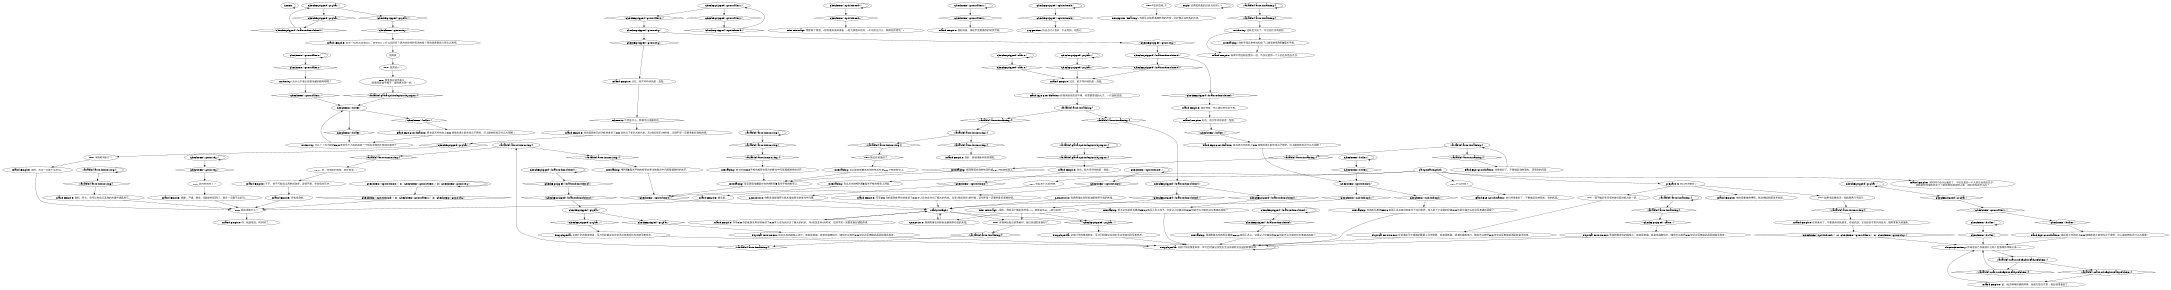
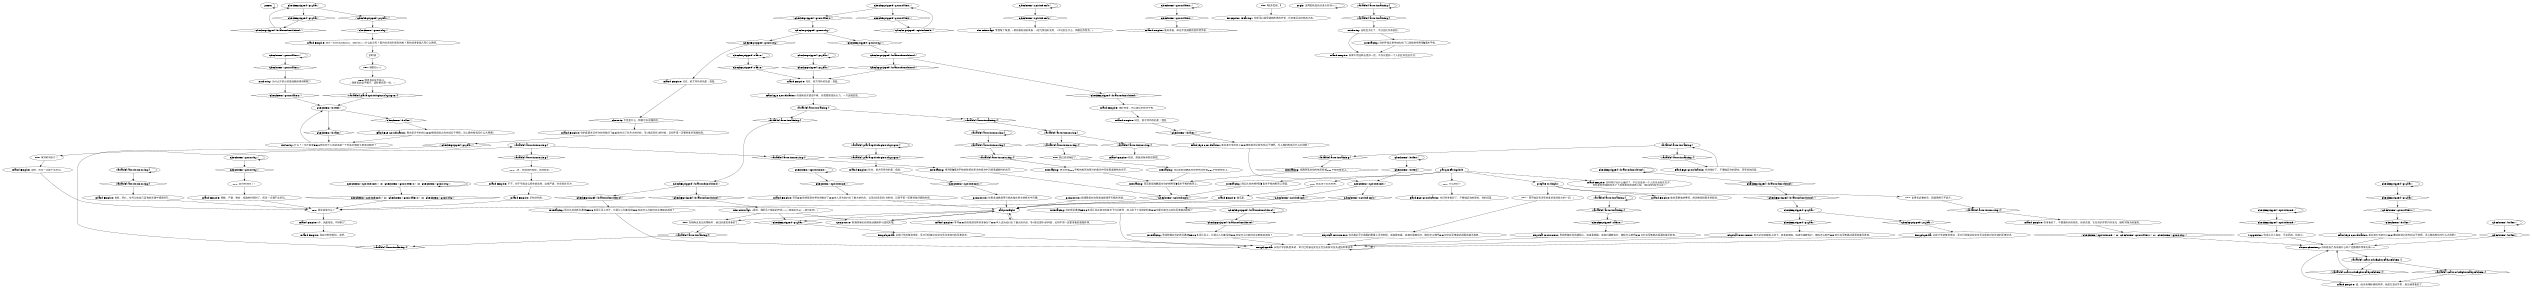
node "Inland Empire: 做好准备。保证手里握着你的转管手枪。": shape ellipse -> diamond
node "prepare to 我已经准备好了!": label "prepare to 我已经准备好了!" -> "prepare to foight!"
node "Inland Empire: 现在没时间害怕。走吧。": added
edge "Suggestion: 你这么讨人喜欢，不会死的。别担心。" -> "Electrochemistry: 你知道自己应该做什么吗？把酒精炸弹拿出来……": added
